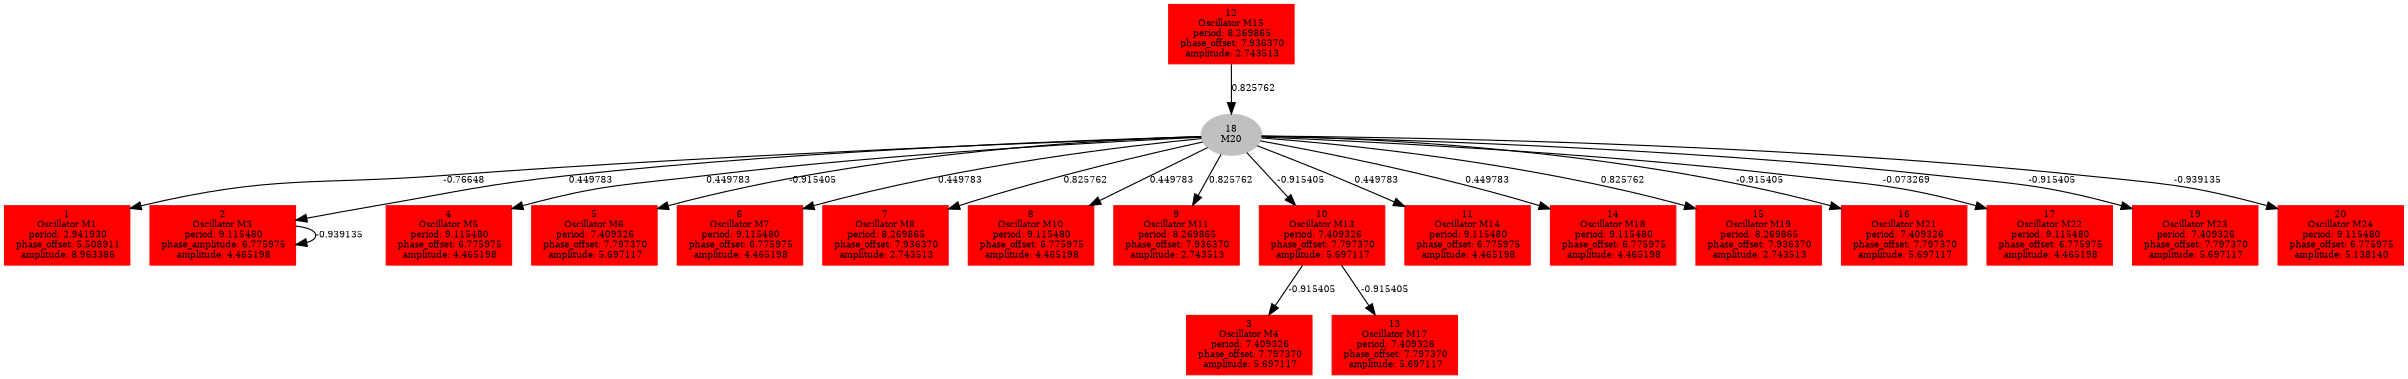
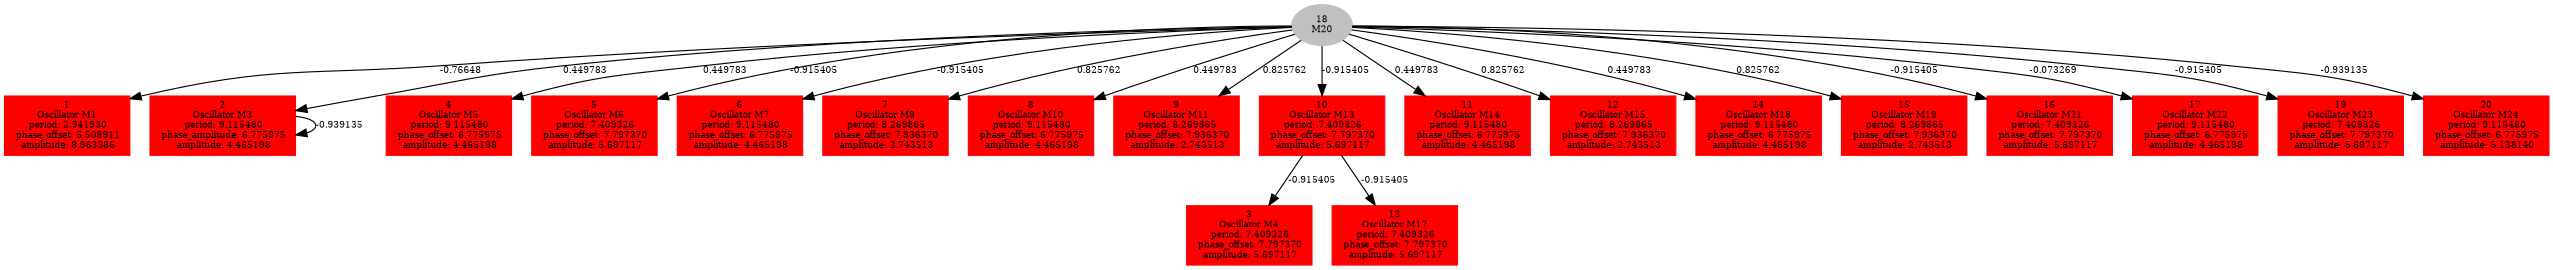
edge "12" -> "18": reversed
edge "18" -> "6": label "0.449783 " -> "-0.915405 "
